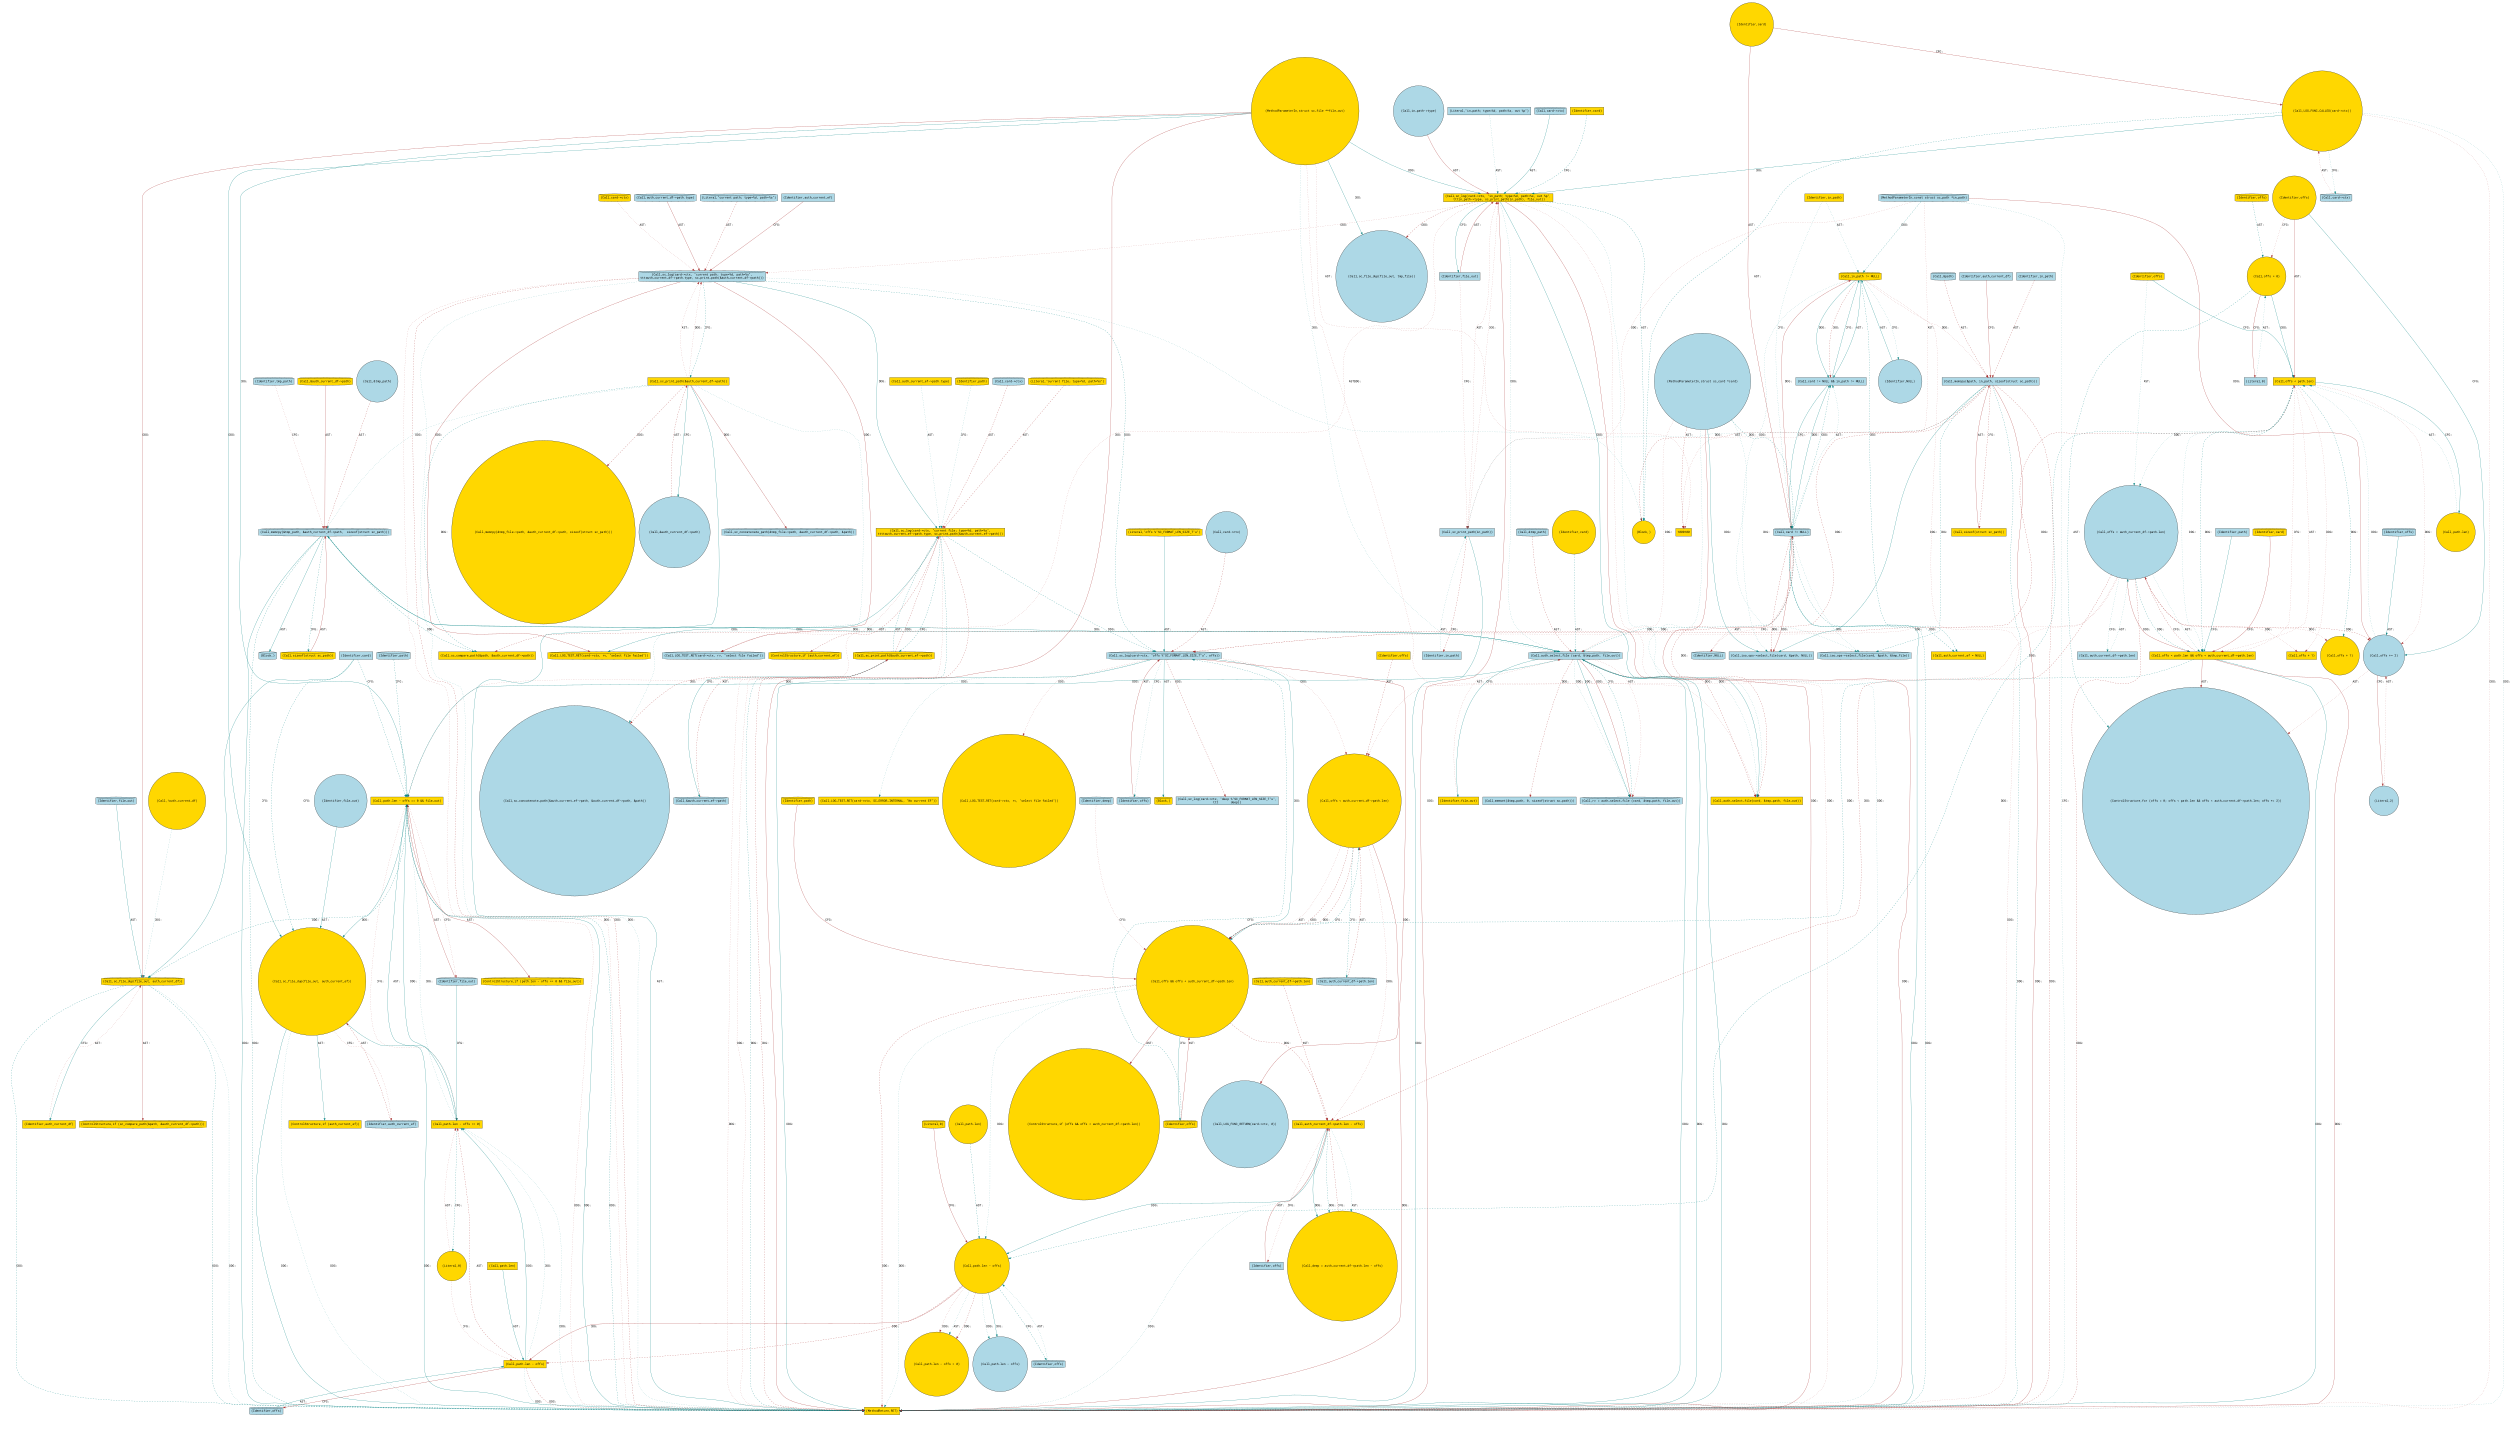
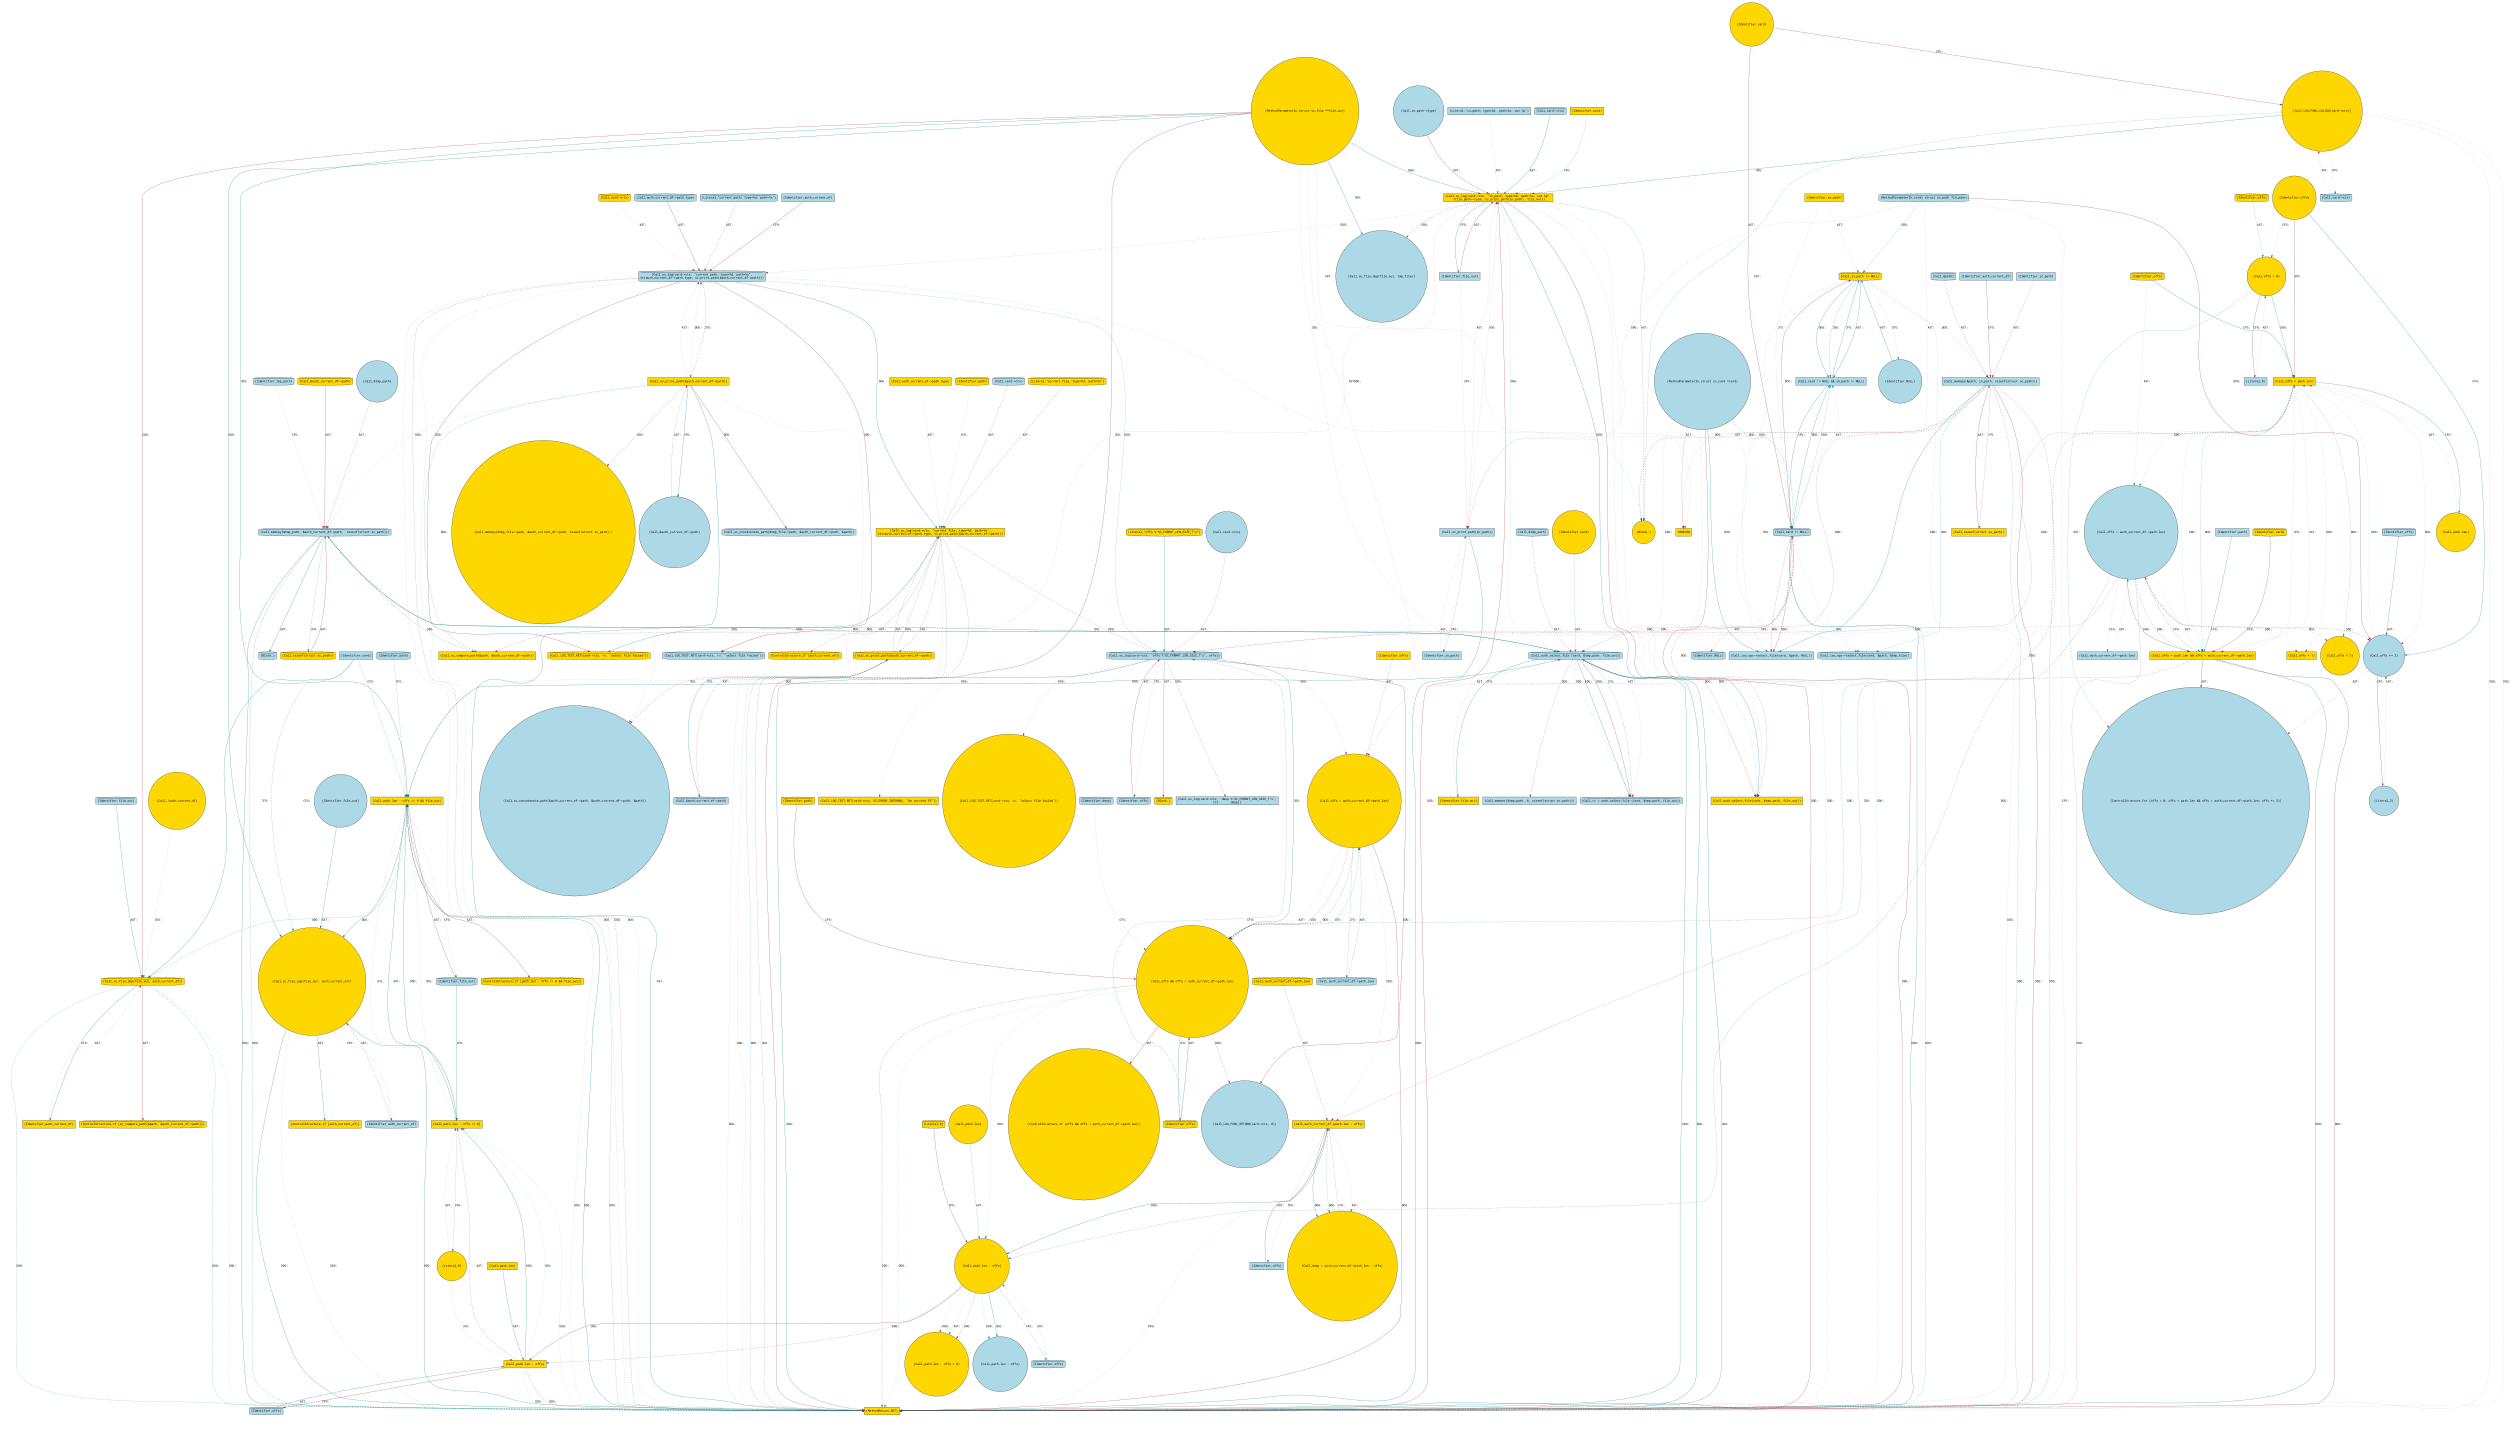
node "(Call,auth_current_ef = NULL)": removed
edge "(Call,offs && offs < auth_current_df->path.len)" -> "(Call,auth_current_df->path.len - offs)": now "(Call,offs && offs < auth_current_df->path.len)" -> "(Call,LOG_FUNC_RETURN(card->ctx, 0))"
